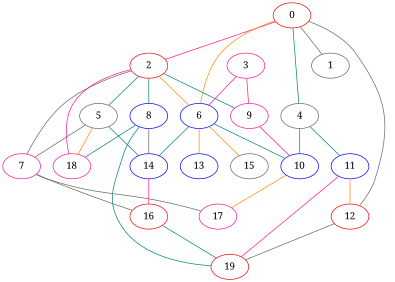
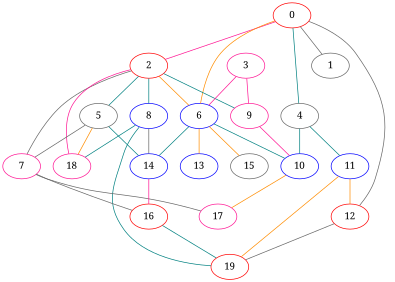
edge "11" -- "19": color deeppink -> darkorange
